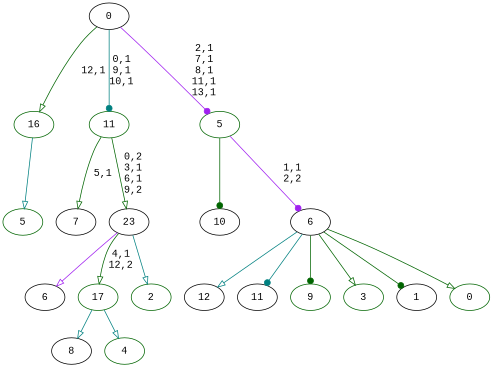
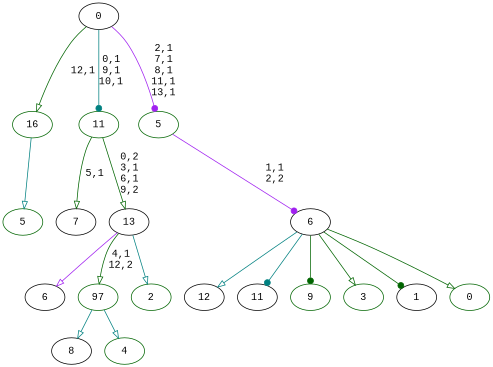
node "23": label "23" -> "13"
node "10": removed
node "17": label "17" -> "97"
